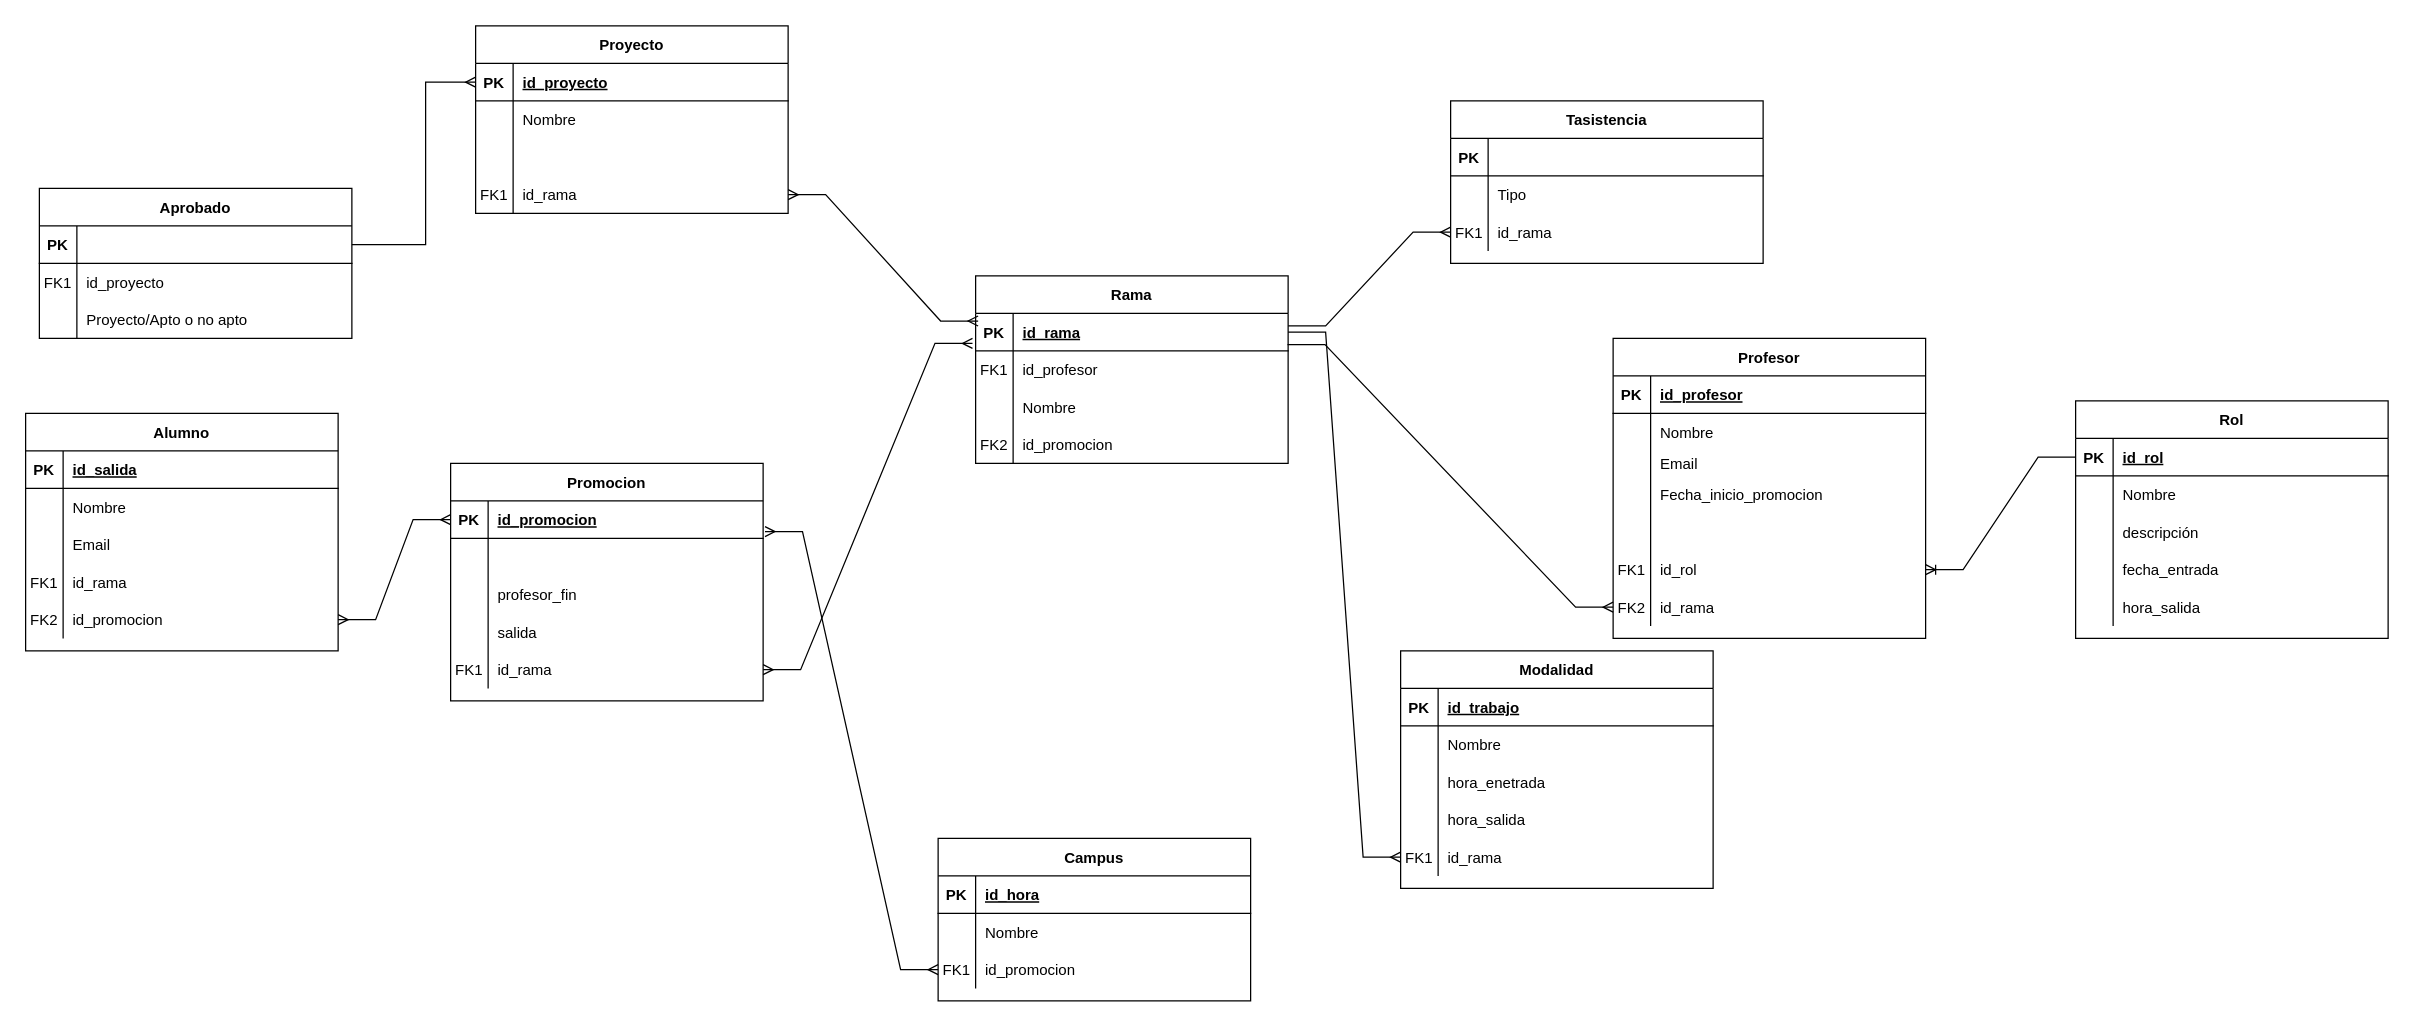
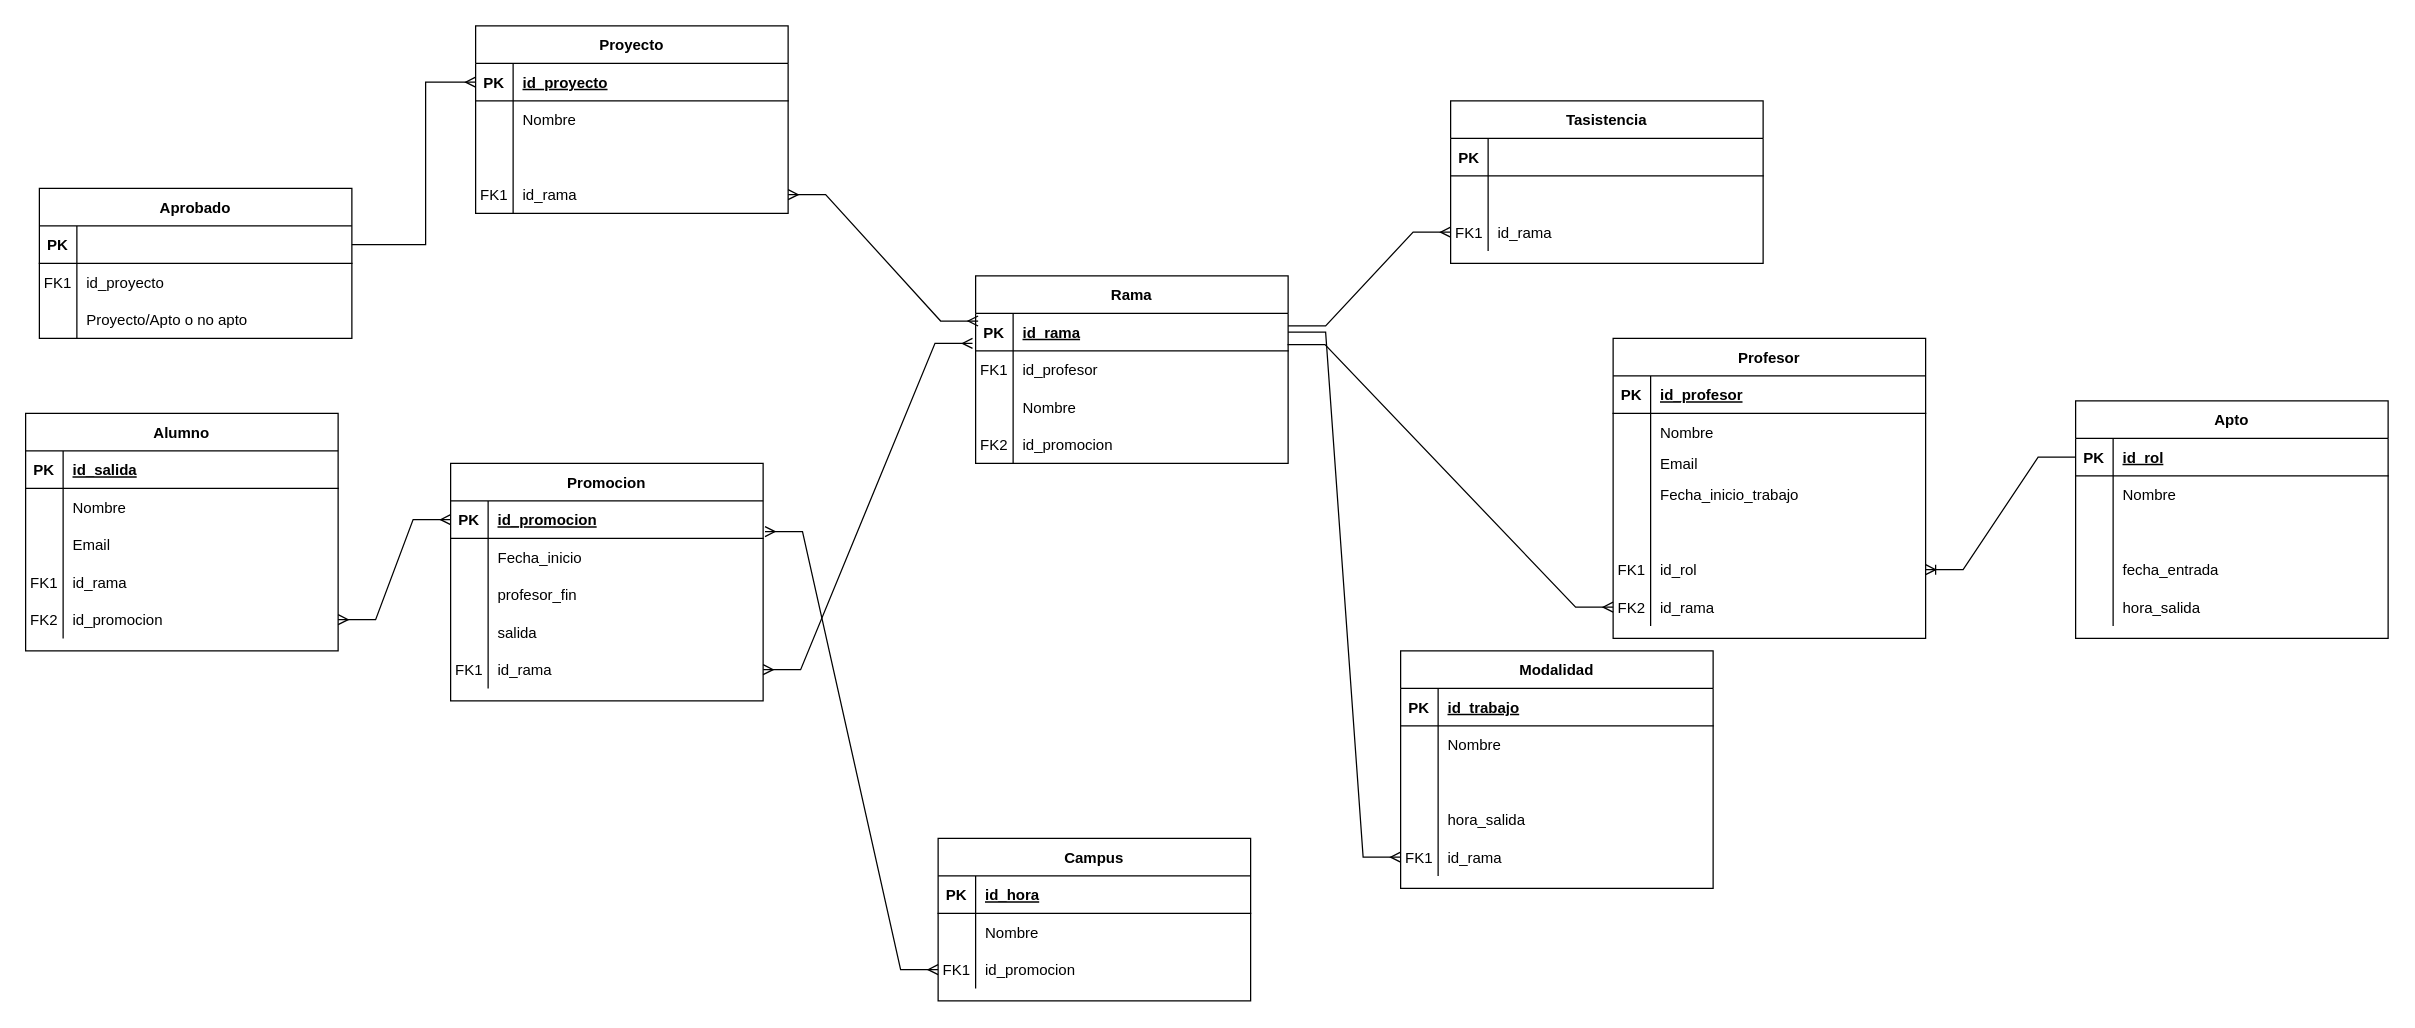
node "Tipo": removed
node "Rol": label "Rol" -> "Apto"
node "Fecha_inicio_promocion": label "Fecha_inicio_promocion" -> "Fecha_inicio_trabajo"
node "descripción": removed
node "Fecha_inicio": added
node "hora_enetrada": removed
